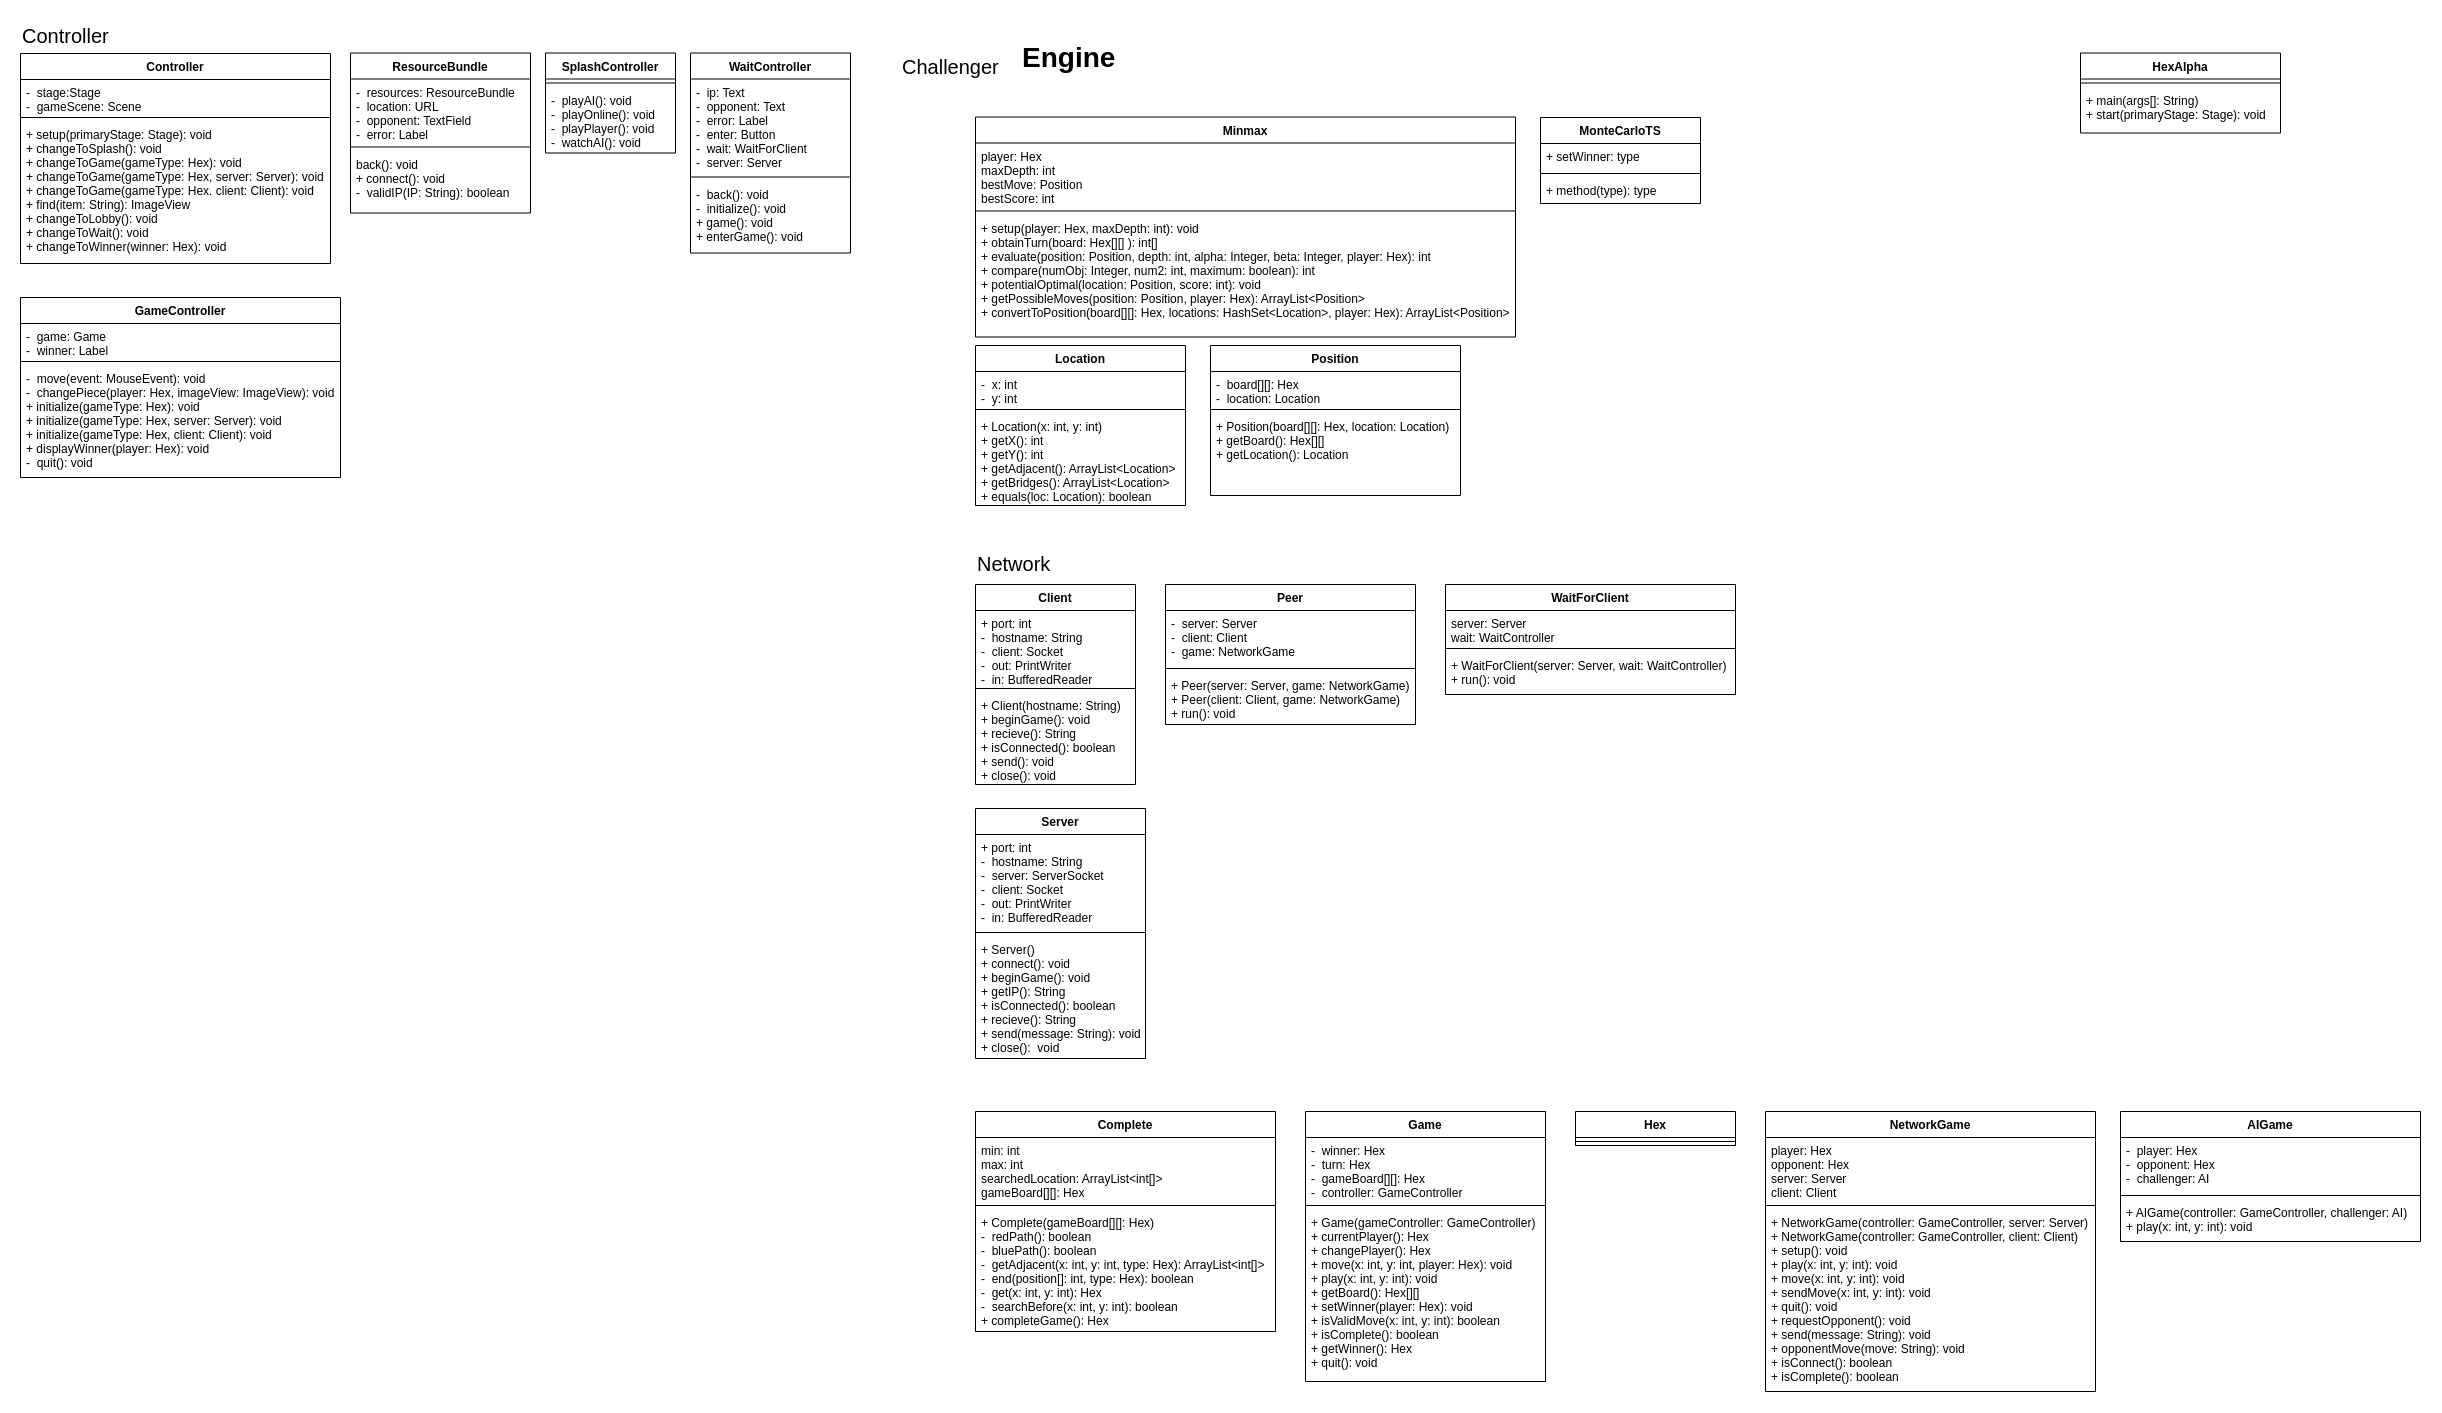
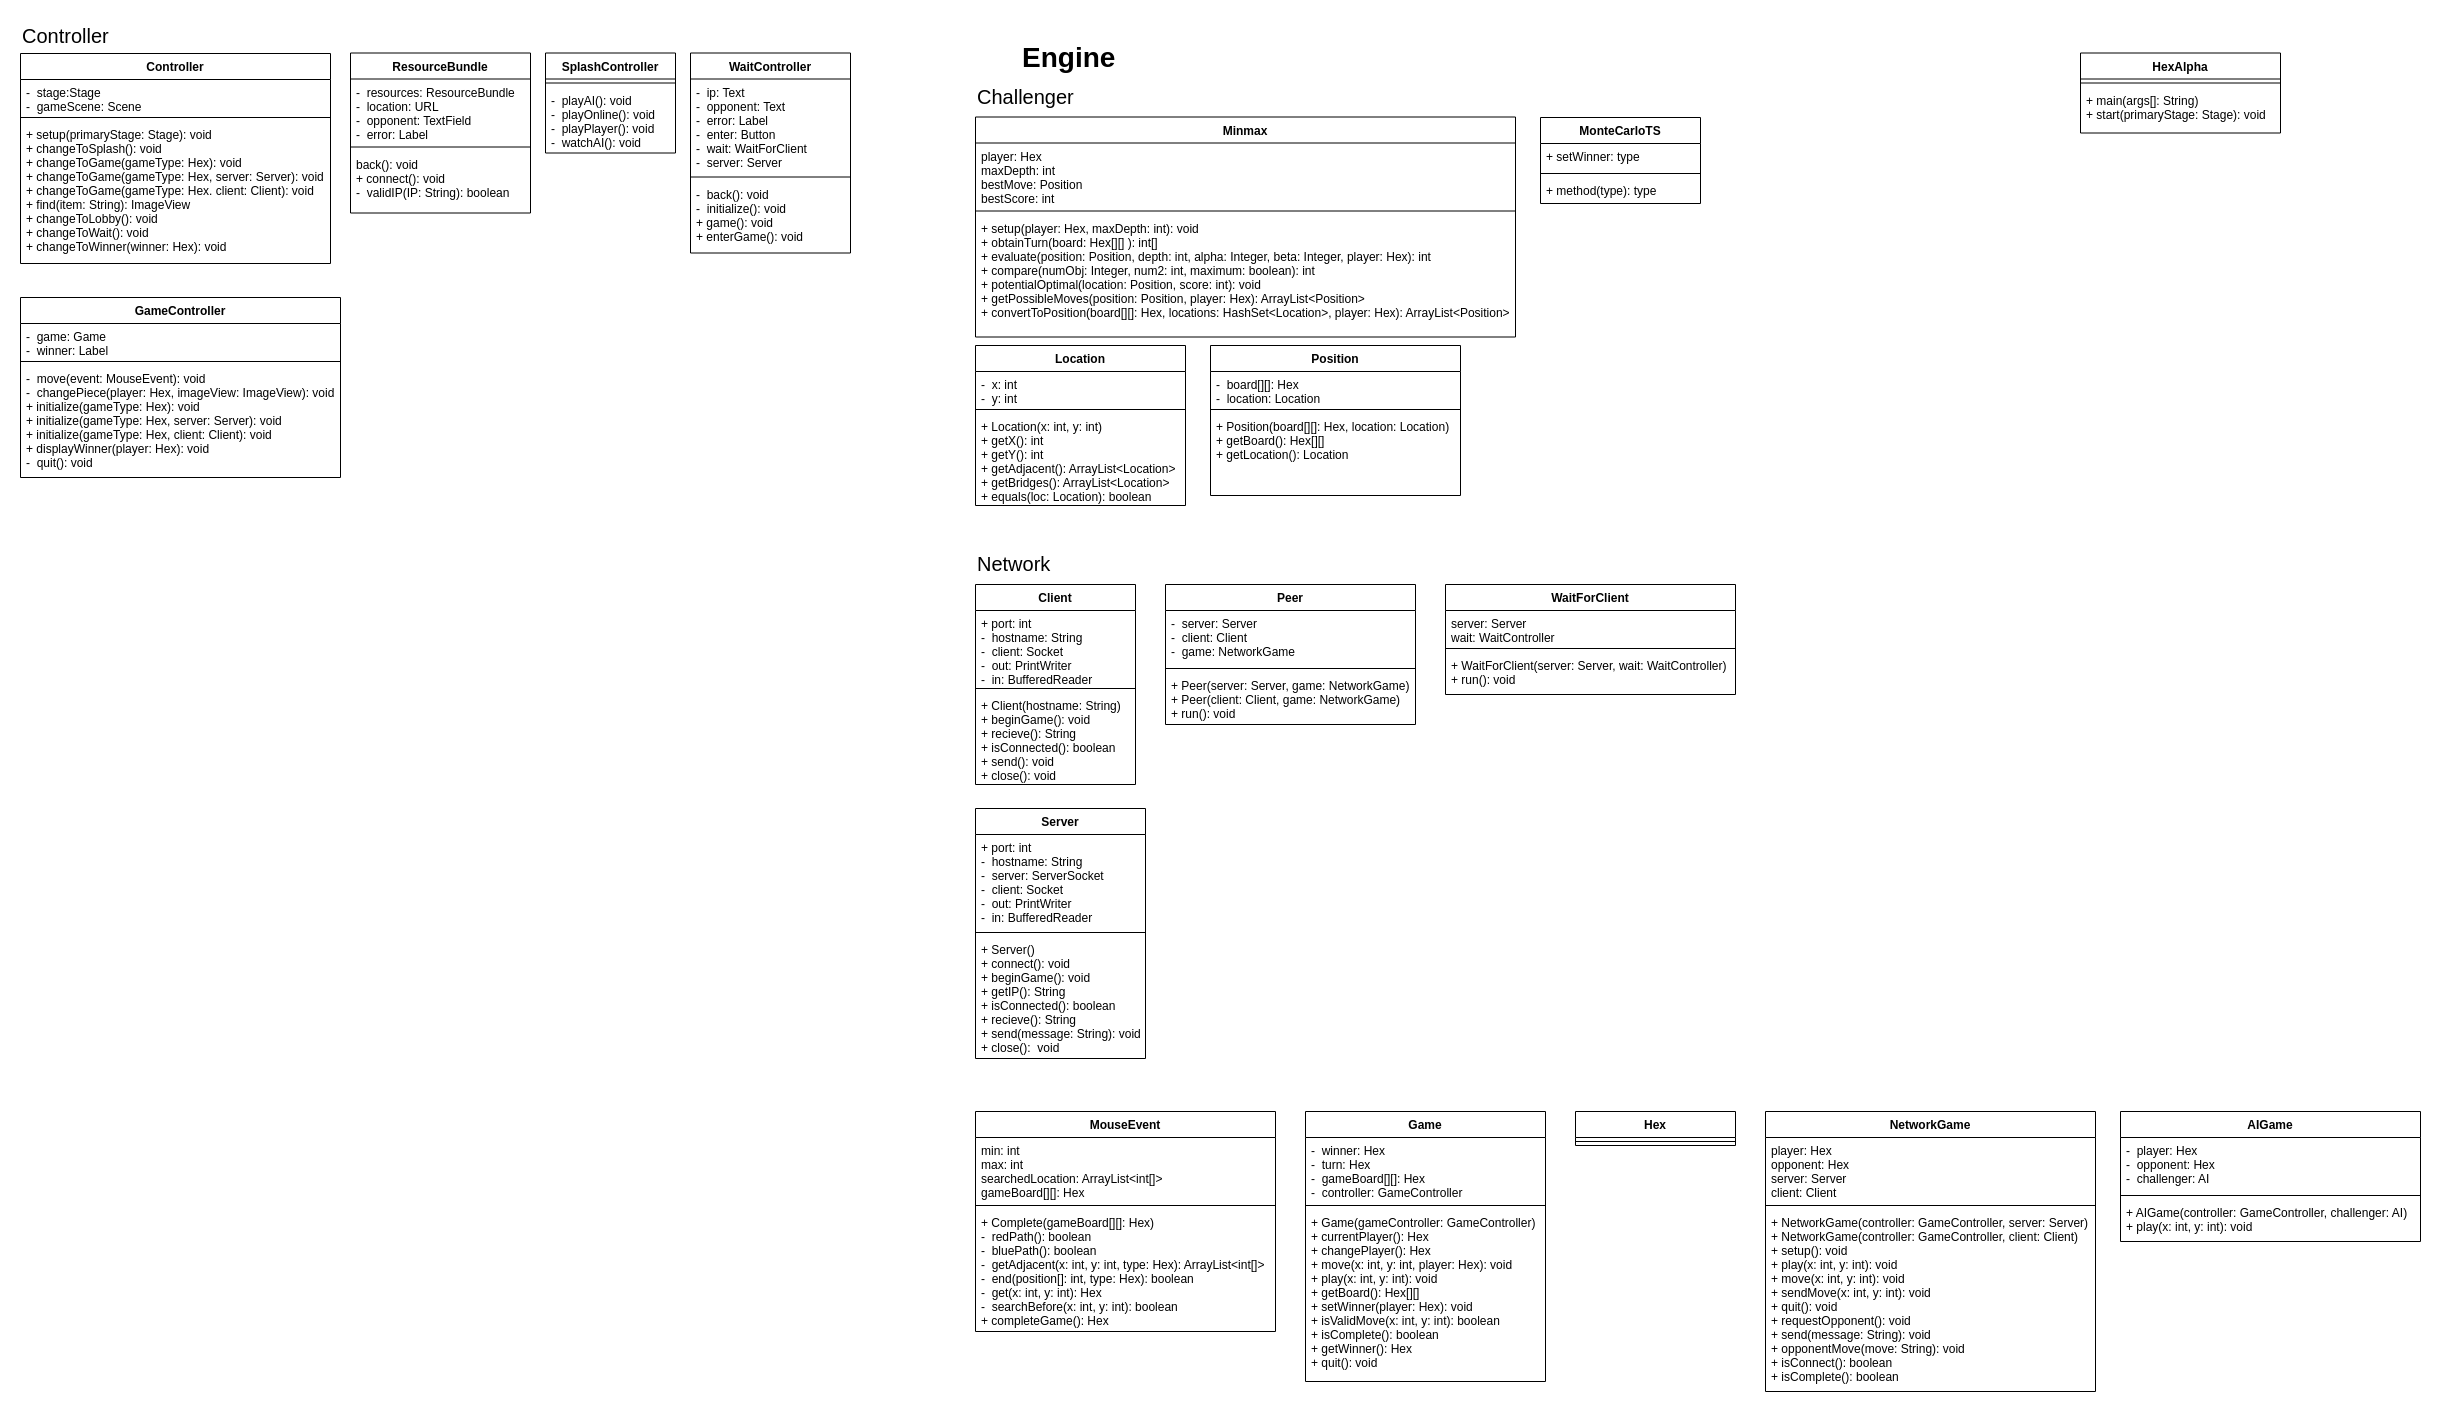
node "Challenger": moved (956, 68) -> (1031, 98)
node "Complete": label "Complete" -> "MouseEvent"
